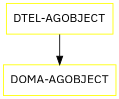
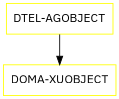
node "DOMA-AGOBJECT": label "DOMA-AGOBJECT" -> "DOMA-XUOBJECT"
